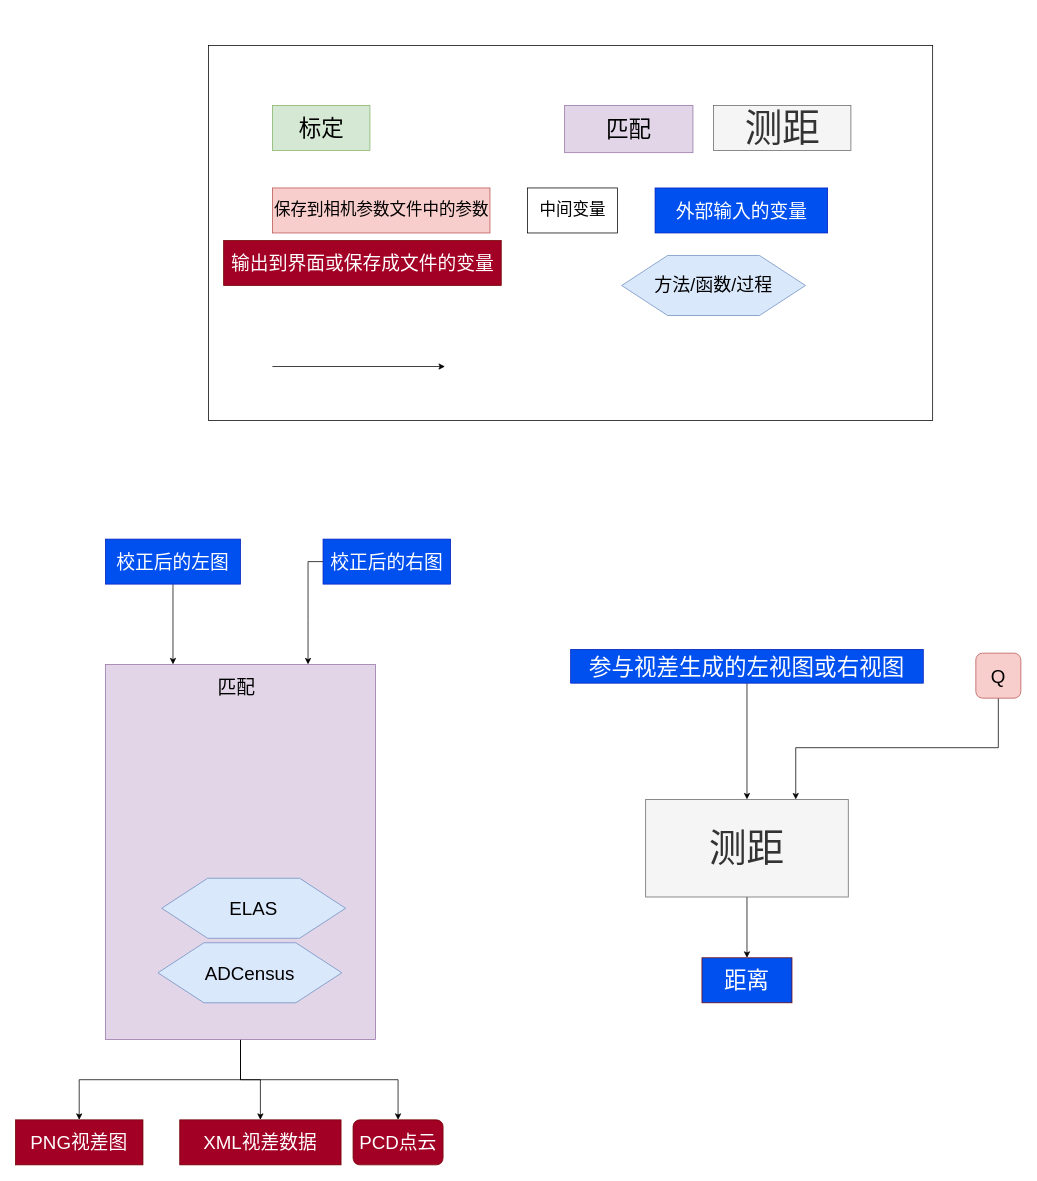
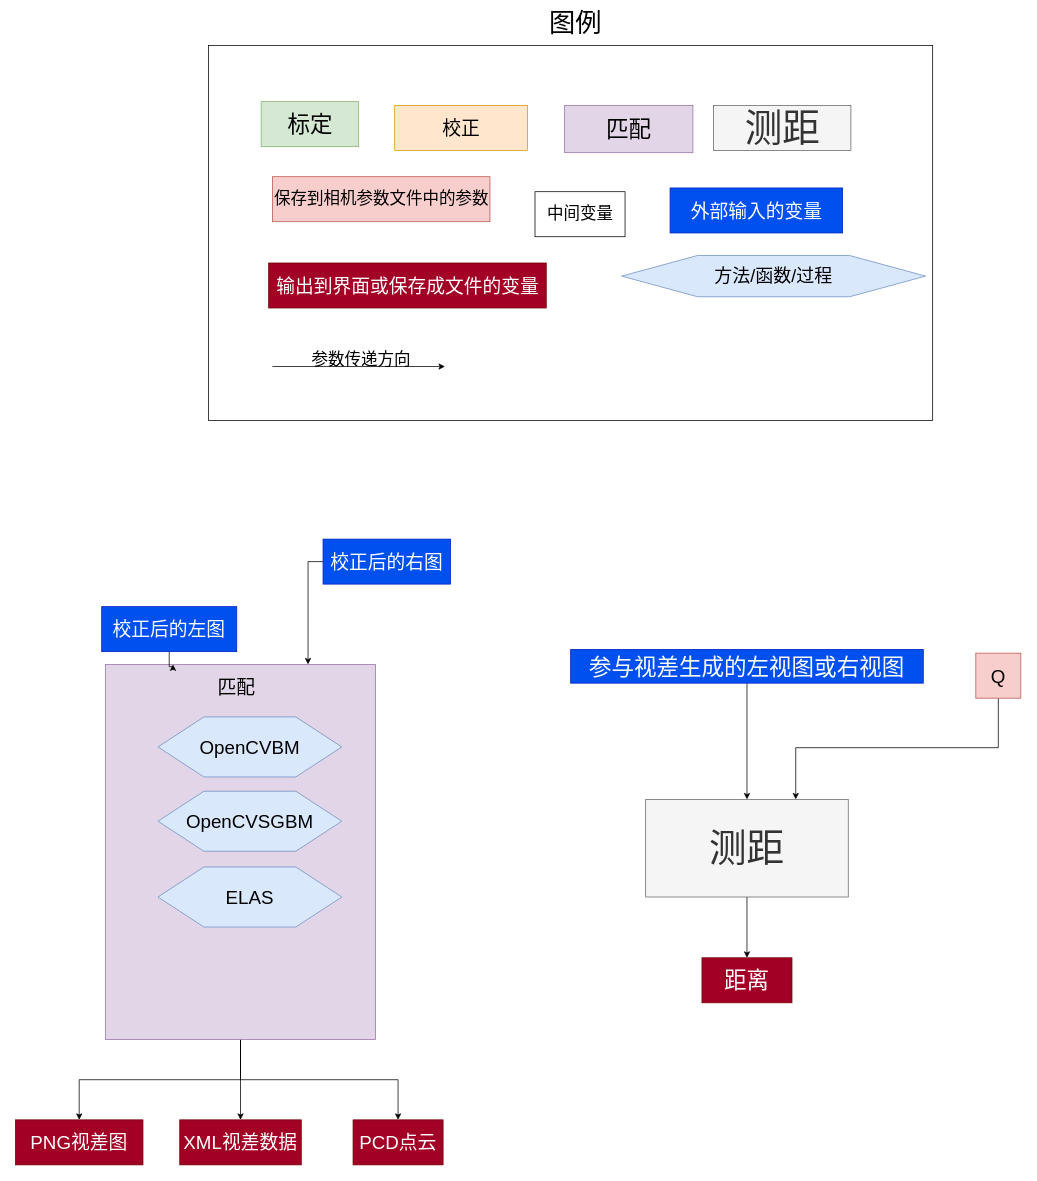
node "图例": added
node "标定": moved (321, 128) -> (310, 124)
node "校正": added
node "保存到相机参数文件中的参数": moved (381, 210) -> (381, 199)
node "中间变量": moved (572, 210) -> (580, 214)
node "外部输入的变量": moved (741, 210) -> (756, 210)
node "输出到界面或保存成文件的变量": moved (362, 263) -> (407, 285)
node "方法/函数/过程": size 184x60 -> 304x41
node "参数传递方向": added
node "校正后的左图": moved (173, 561) -> (169, 629)
node "Q": shape rounded rectangle -> rectangle
node "OpenCVBM": added
node "OpenCVSGBM": added
node "ELAS": moved (254, 908) -> (250, 897)
node "ADCensus": removed
node "距离": fillcolor #0050ef -> #a20025
node "XML视差数据": size 161x45 -> 122x45
node "PCD点云": shape rounded rectangle -> rectangle
